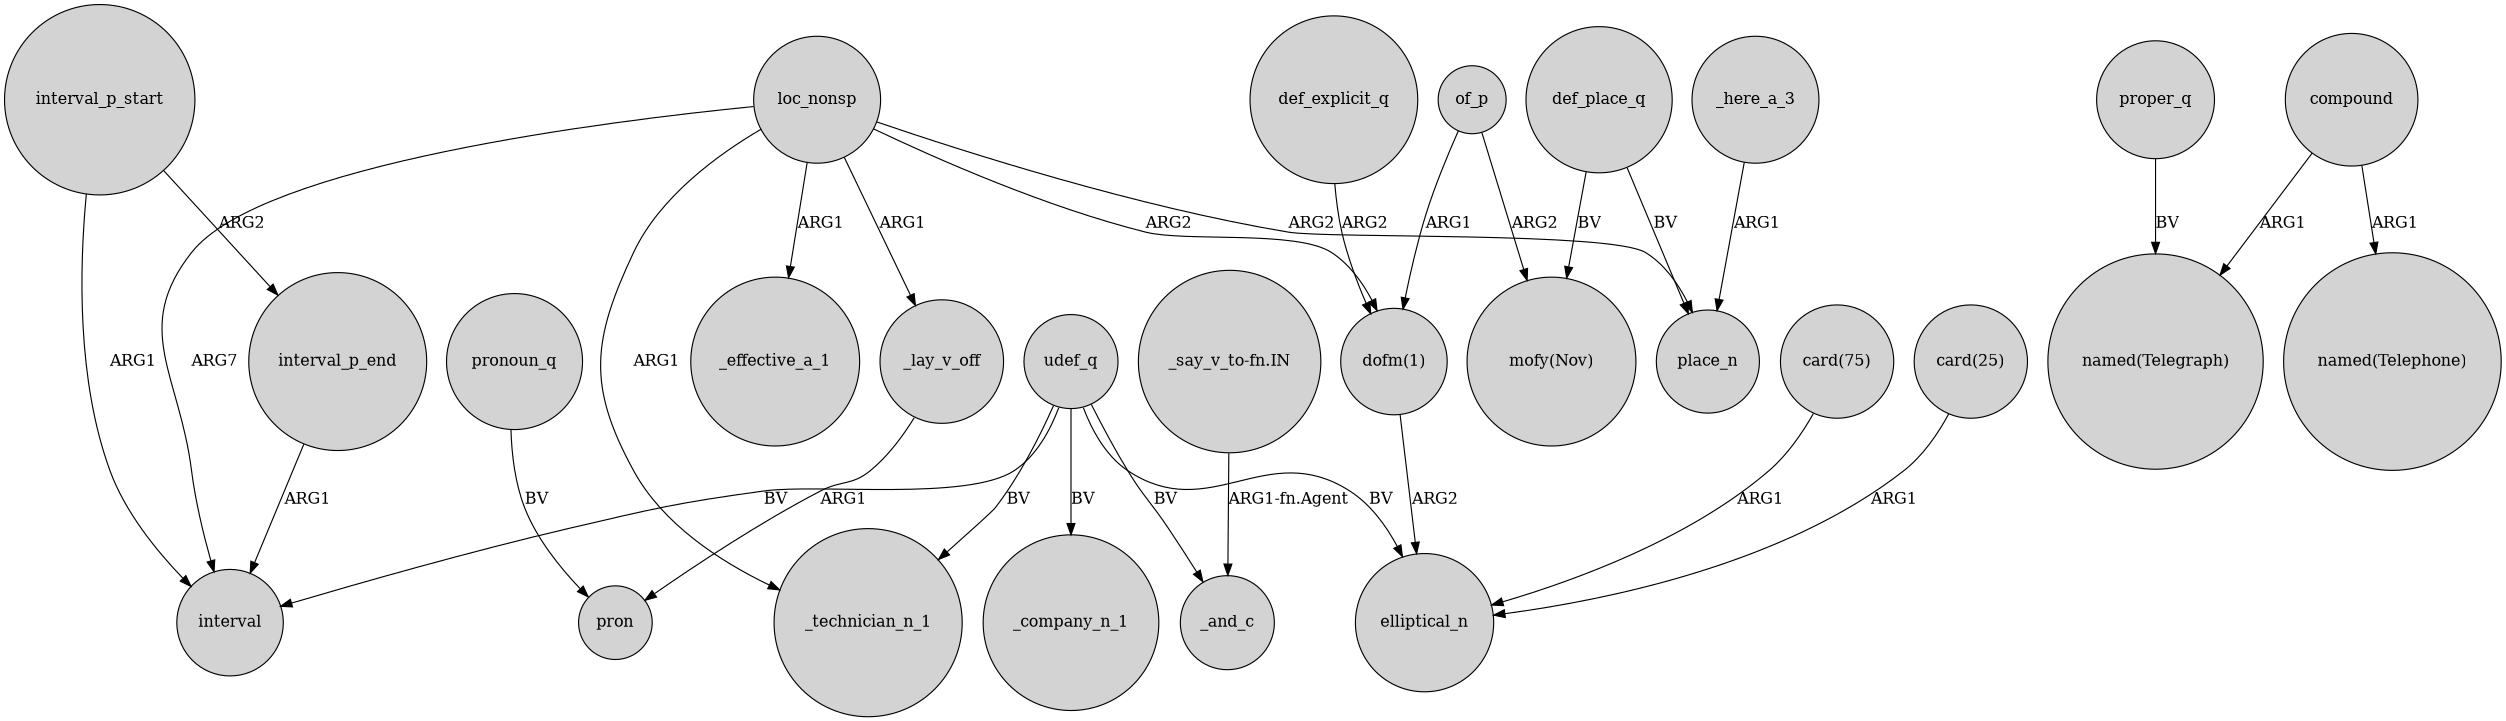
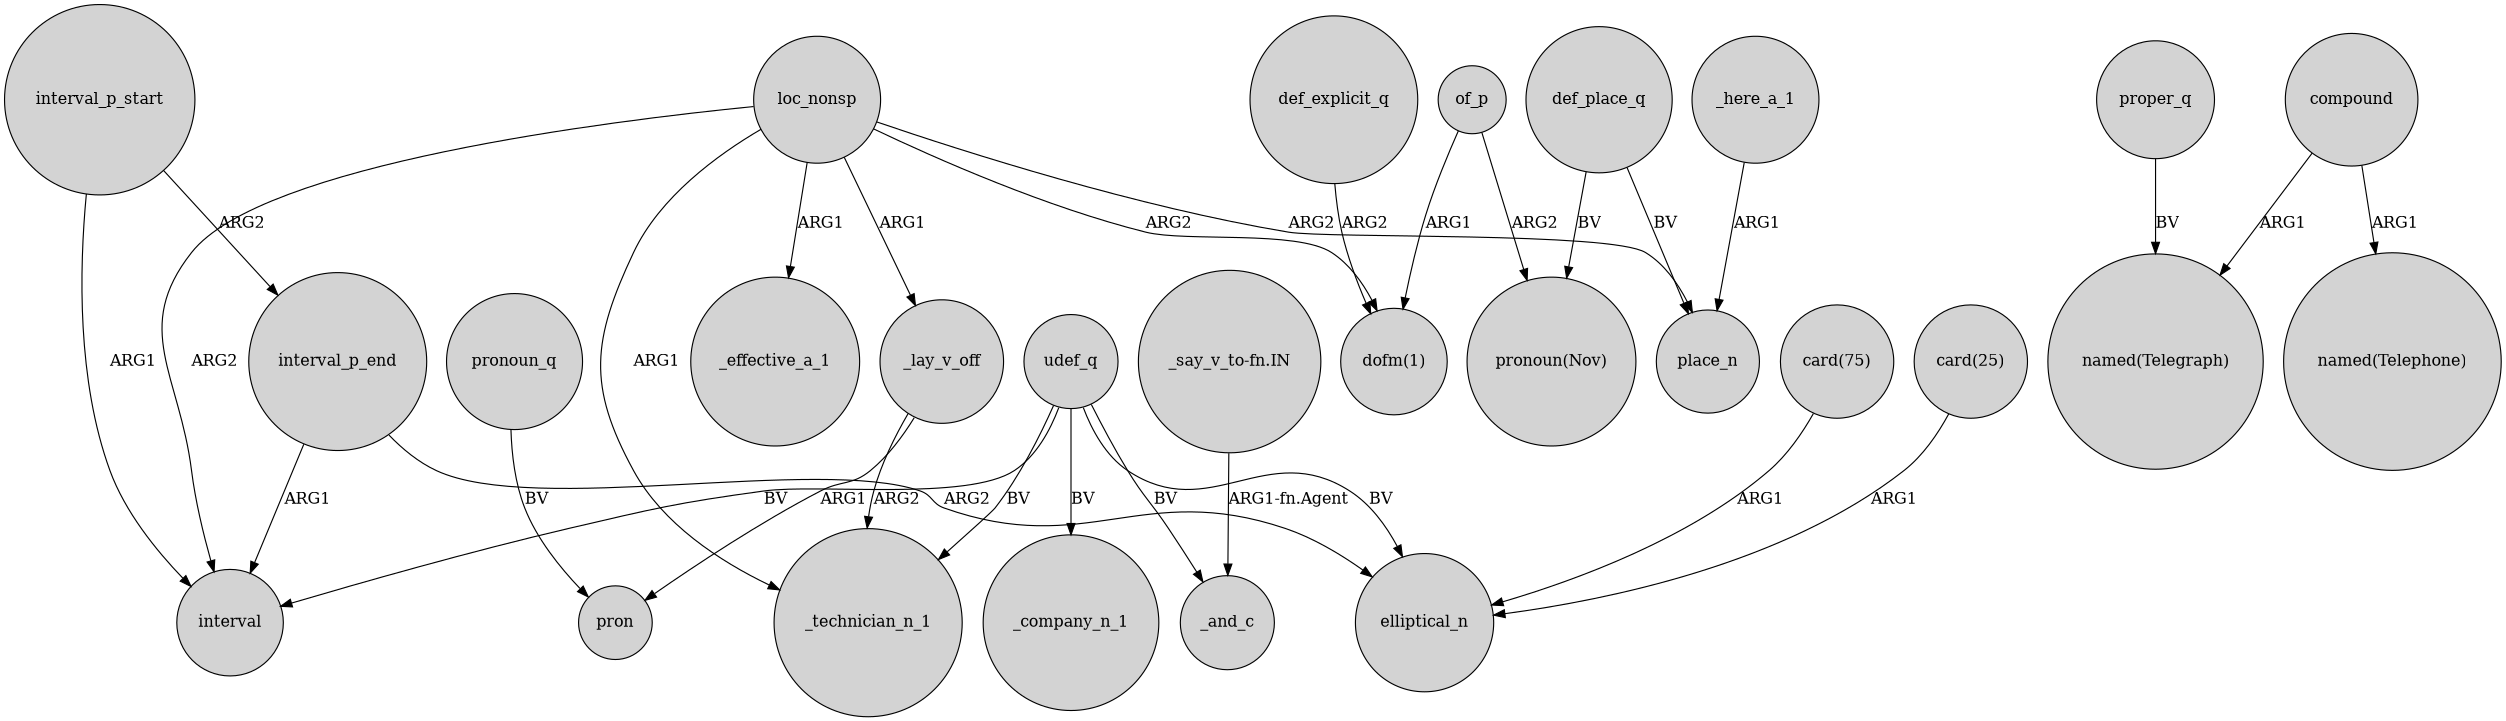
node "_here_a_3": label "_here_a_3" -> "_here_a_1"
edge "loc_nonsp" -> "interval": label "ARG7" -> "ARG2"
node "mofy(Nov)": label "mofy(Nov)" -> "pronoun(Nov)"
edge "_lay_v_off" -> "_technician_n_1": added, label "ARG2"
edge "dofm(1)" -> "elliptical_n": now "interval_p_end" -> "elliptical_n"
